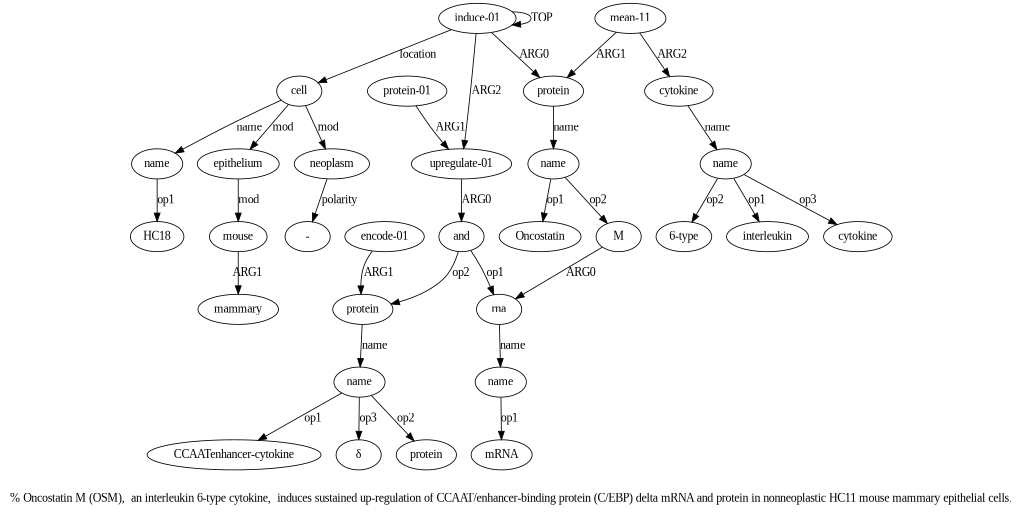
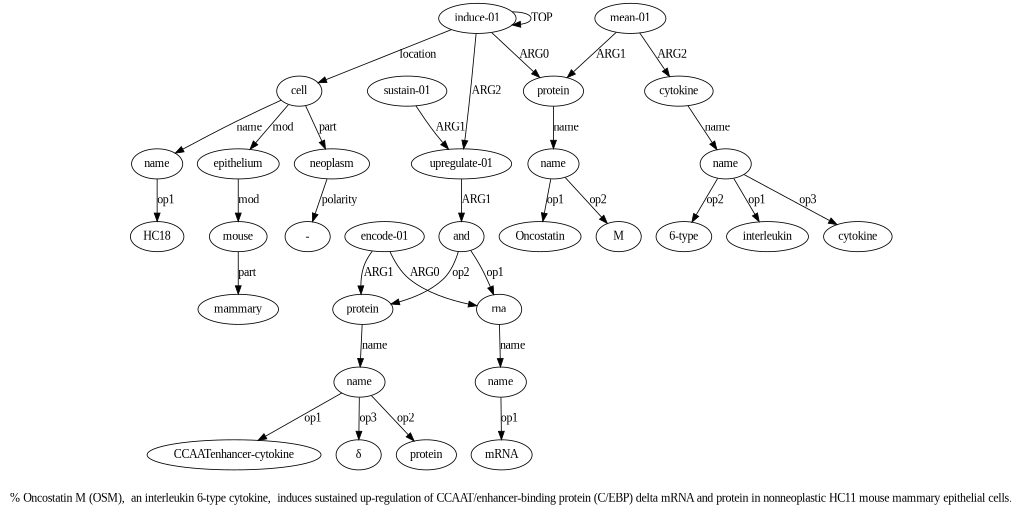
node "mean-11": label "mean-11" -> "mean-01"
node "protein-01": label "protein-01" -> "sustain-01"
edge "cell" -> "neoplasm": label "mod" -> "part"
edge "upregulate-01" -> "and": label "ARG0" -> "ARG1"
edge "M" -> "rna": now "encode-01" -> "rna"
edge "mouse" -> "mammary": label "ARG1" -> "part"
